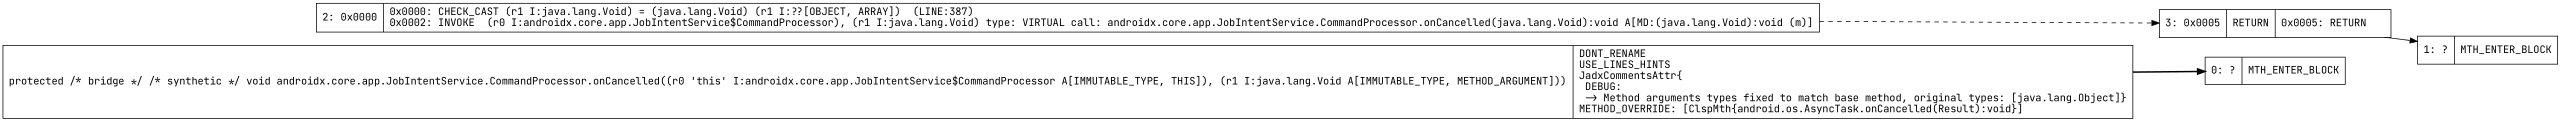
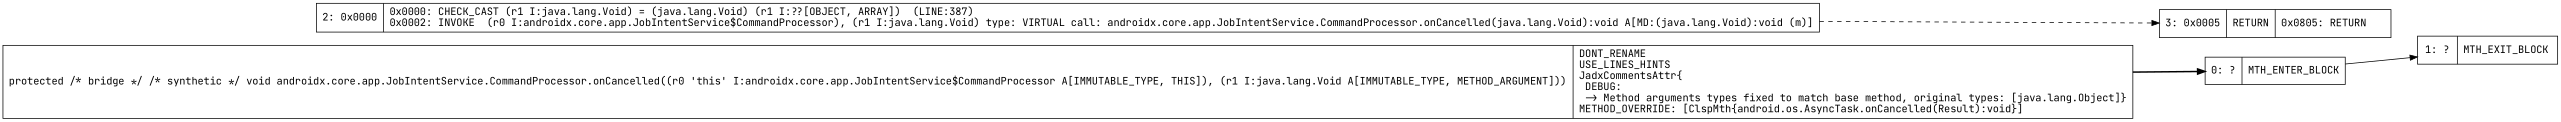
node "3: 0x0005": text "0x0005: RETURN" -> "0x0805: RETURN"
edge "3: 0x0005" -> "1: ?": now "0: ?" -> "1: ?"
node "1: ?": text "MTH_ENTER_BLOCK" -> "MTH_EXIT_BLOCK"
